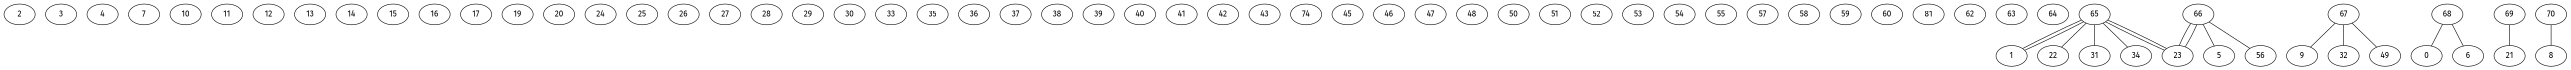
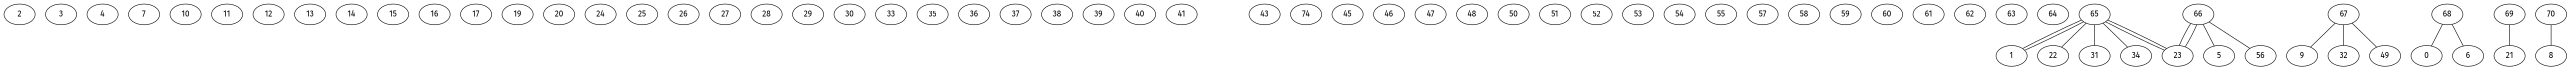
node "42": removed
node "81": label "81" -> "61"
